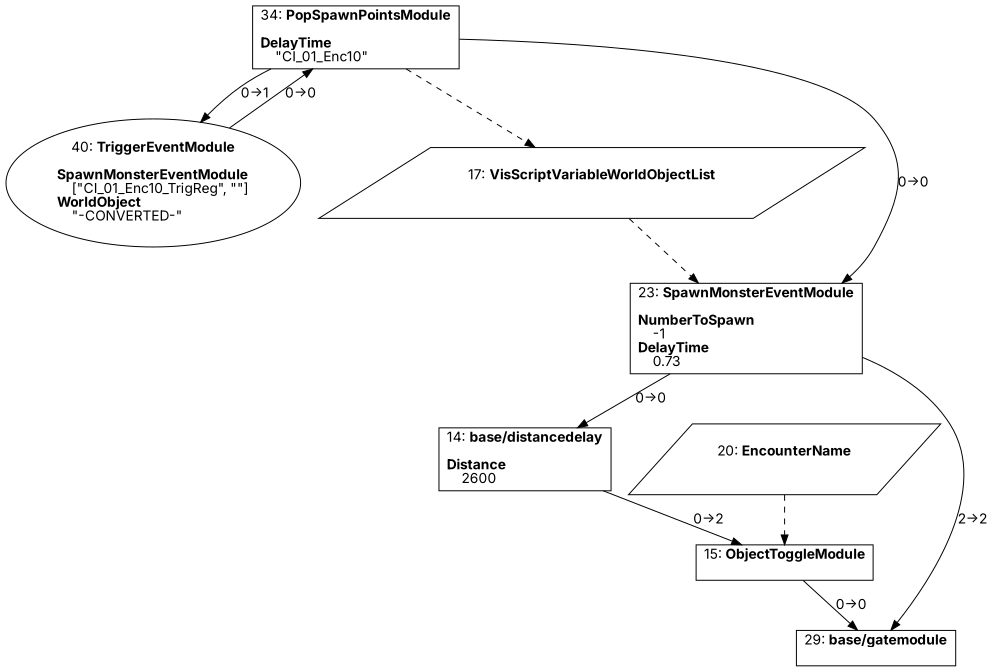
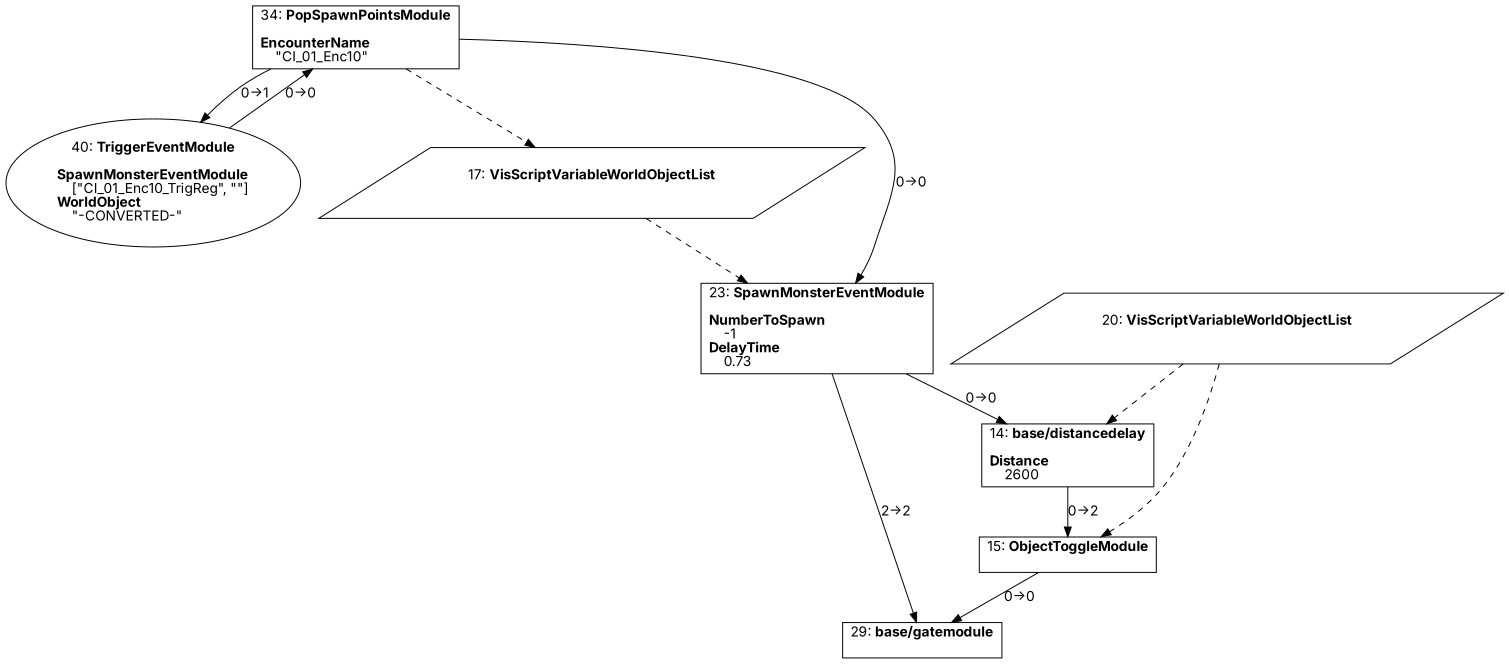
node "34:": text "DelayTime" -> "EncounterName"
edge "20:" -> "14:": added
node "20:": text "EncounterName" -> "VisScriptVariableWorldObjectList"
